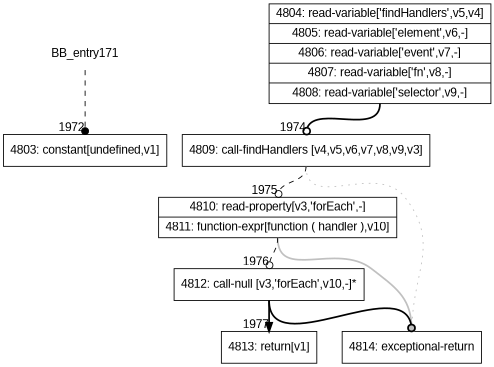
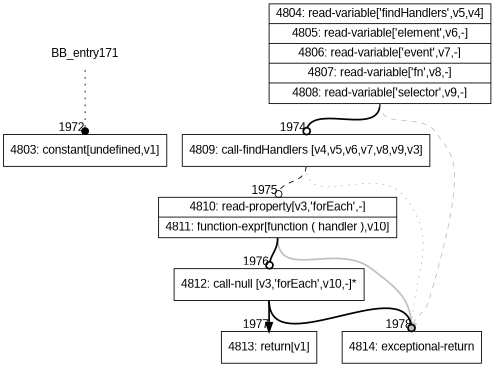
edge "BB_entry171" -> "4803: constant[undefined,v1]": style dashed -> dotted
edge "4804: read-variable['findHandlers',v5,v4]" -> "4814: exceptional-return": added
edge "4810: read-property[v3,'forEach',-]" -> "4812: call-null [v3,'forEach',v10,-]*": style dashed -> bold
